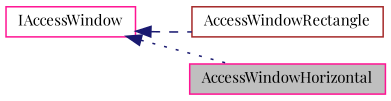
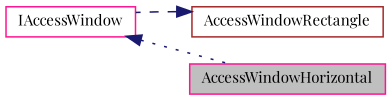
edge "AccessWindowRectangle" -> "IAccessWindow": reversed
